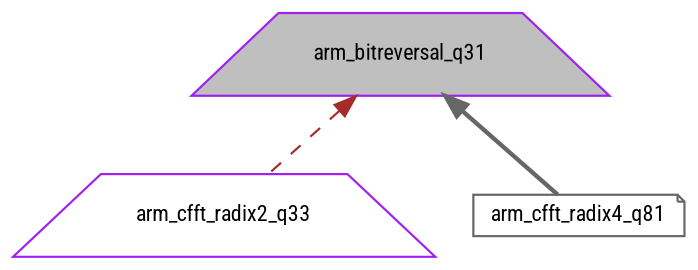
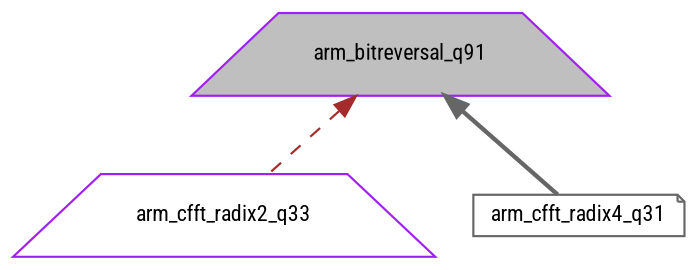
node "arm_bitreversal_q31": label "arm_bitreversal_q31" -> "arm_bitreversal_q91"
node "arm_cfft_radix4_q81": label "arm_cfft_radix4_q81" -> "arm_cfft_radix4_q31"
